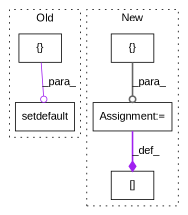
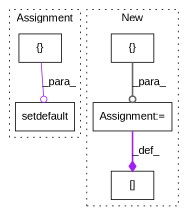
cluster "Old": label "Old" -> "Assignment"
